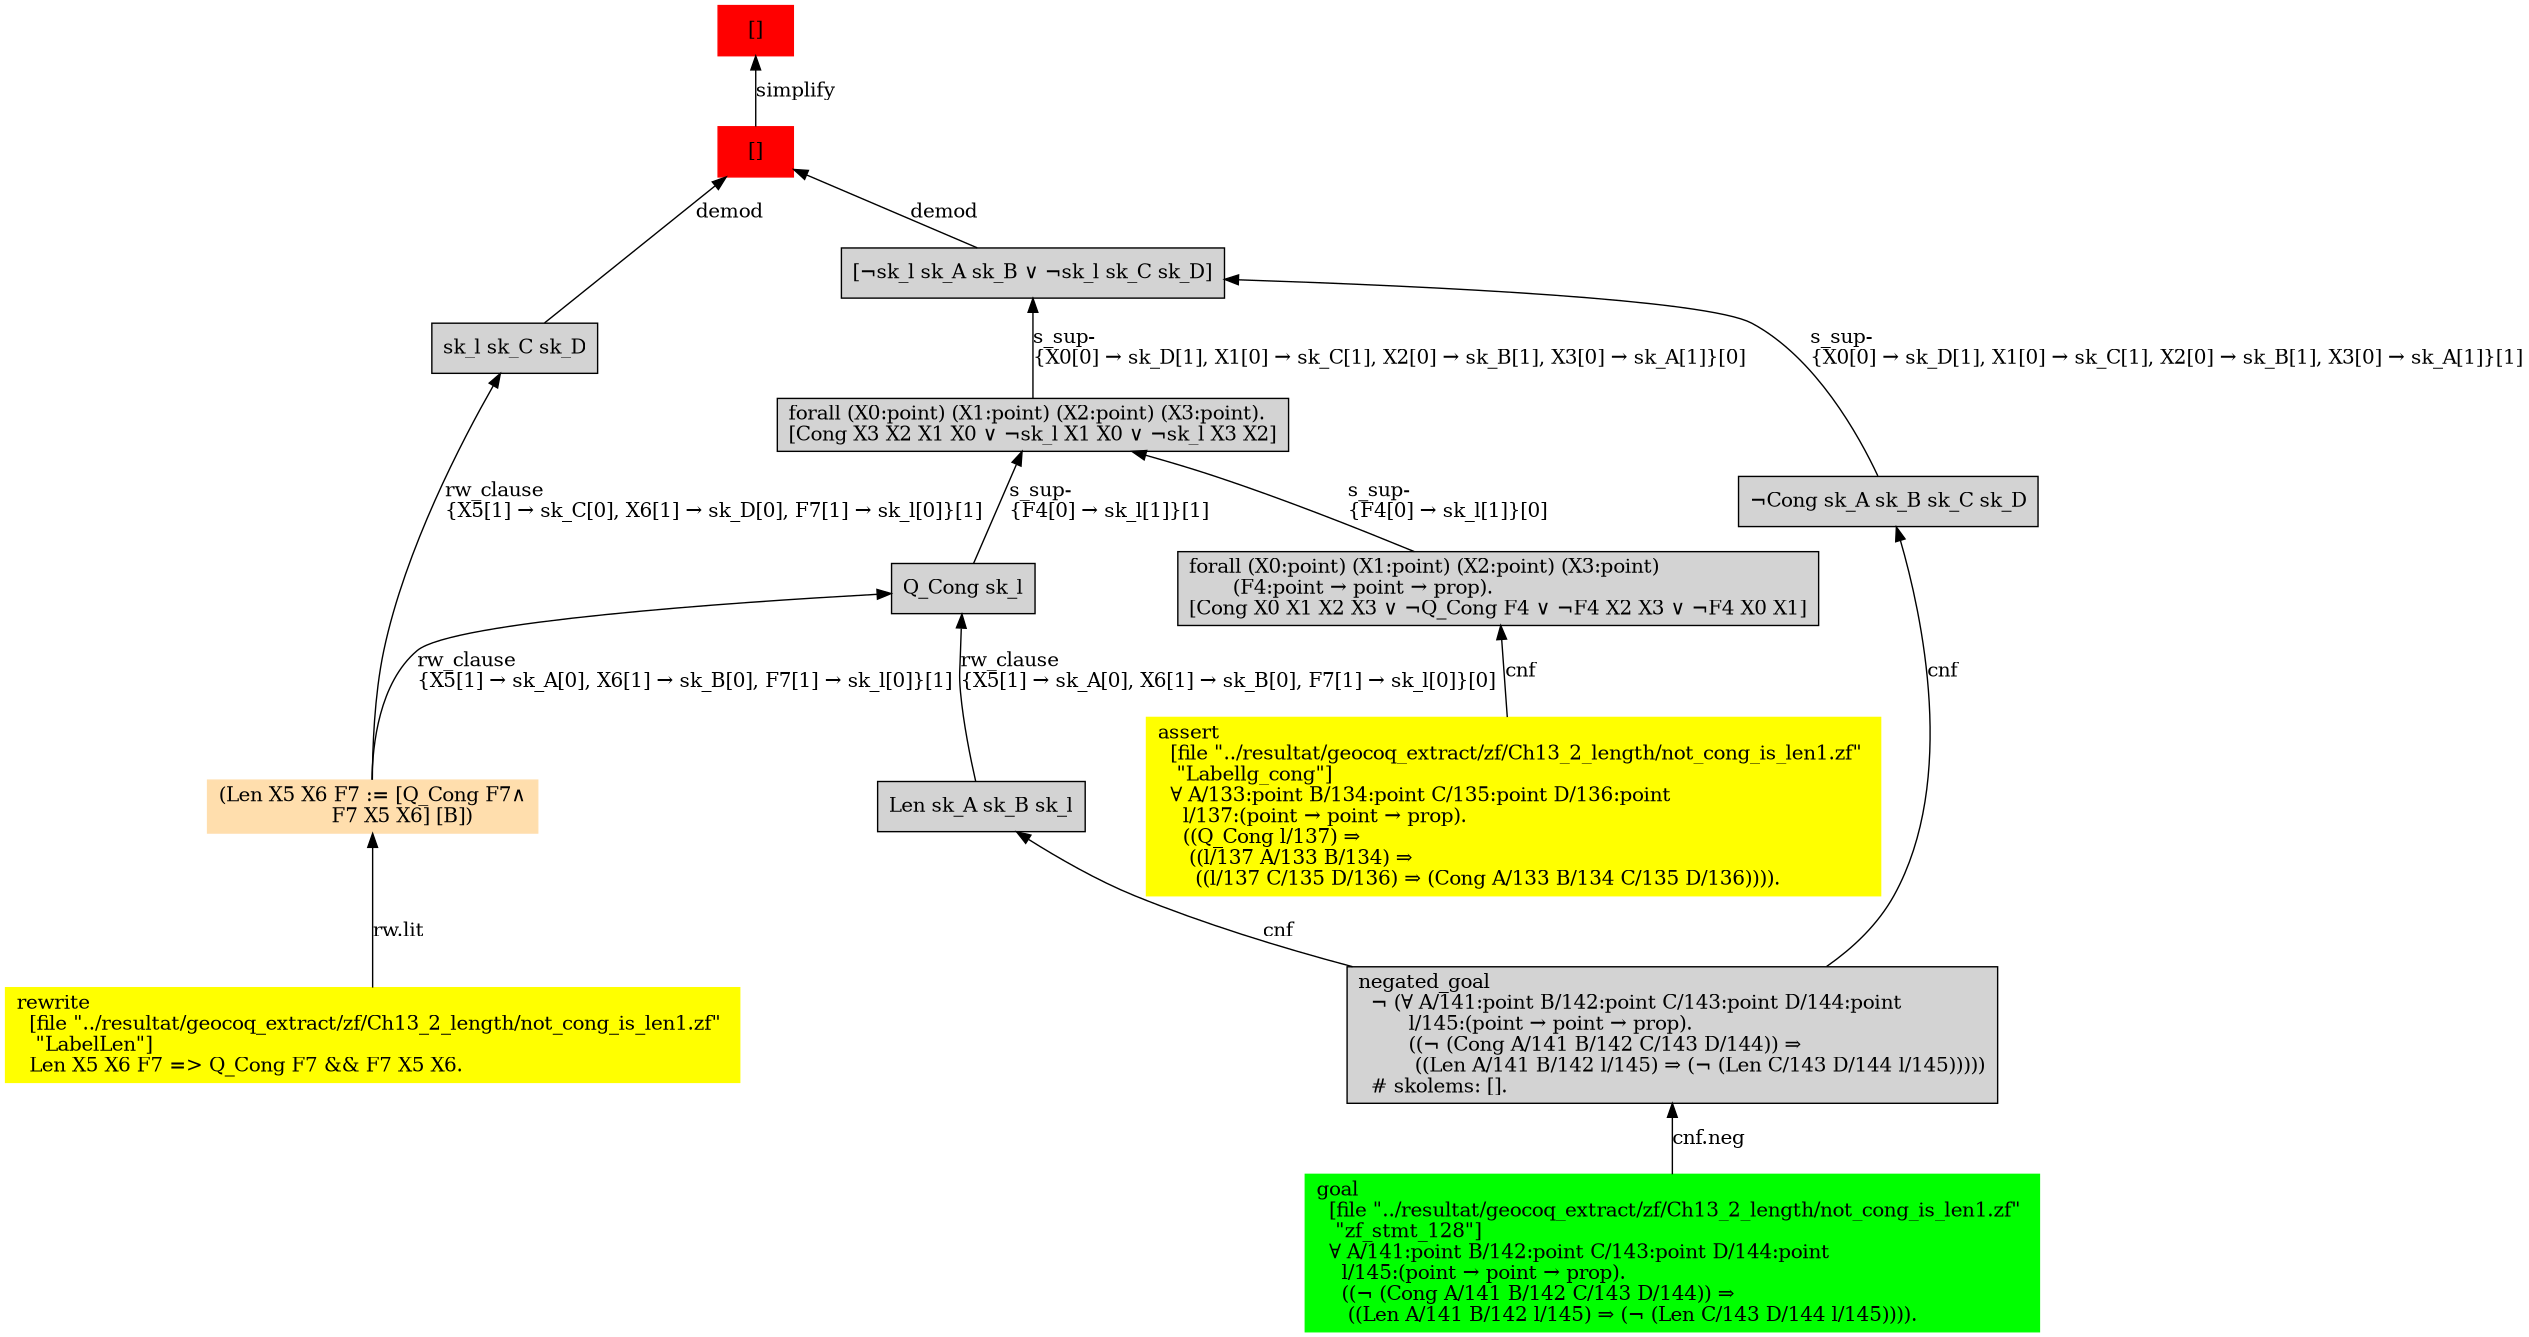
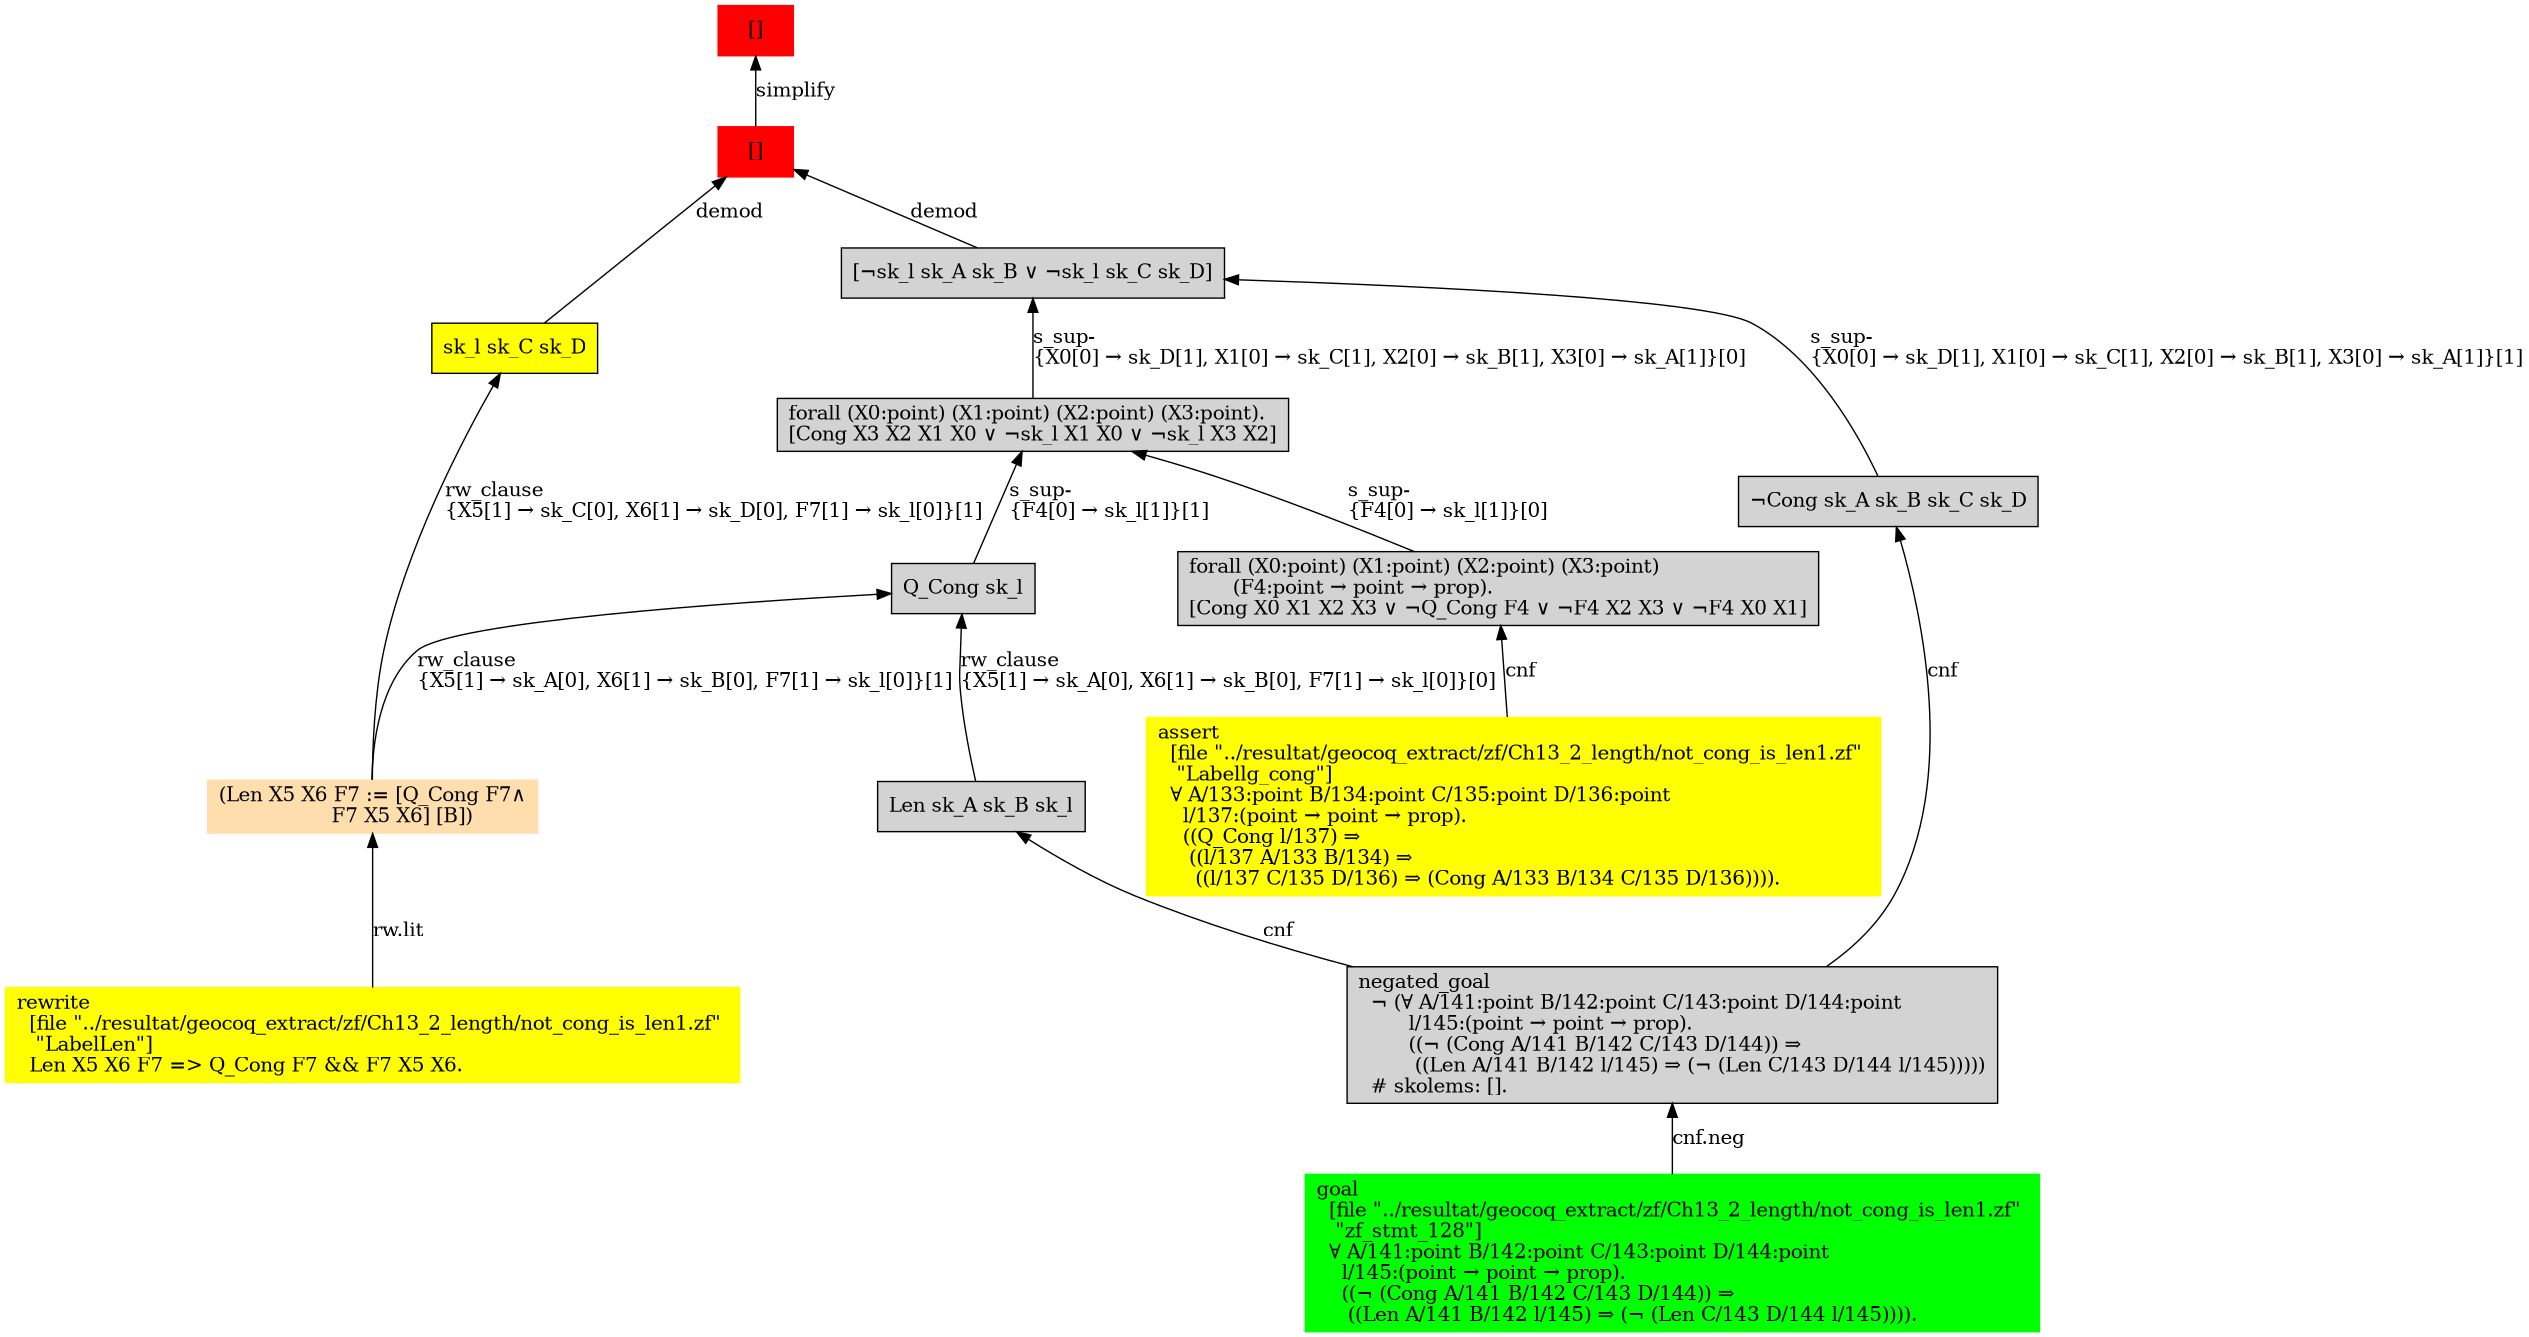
node "sk_l sk_C sk_D": fillcolor lightgrey -> yellow
